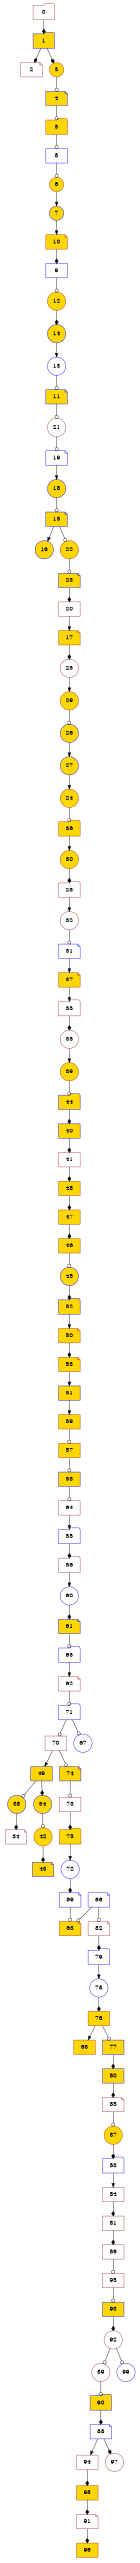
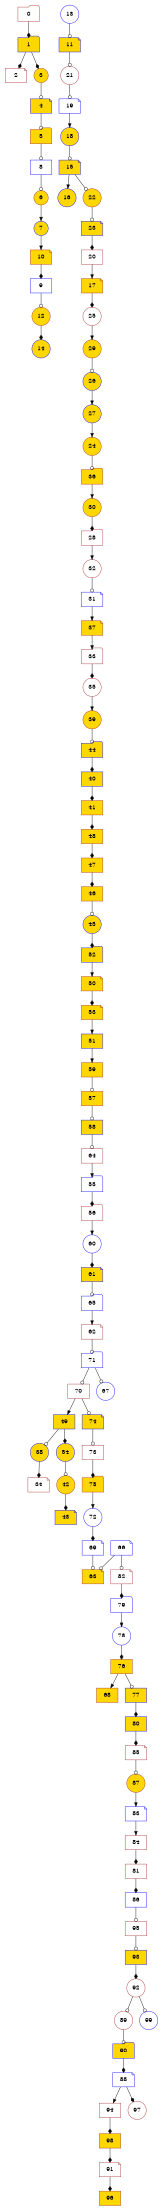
edge "14" -> "13": removed
node "41": fillcolor white -> gold
edge "87" -> "83": arrowhead diamond -> normal
node "83": shape folder -> note
node "86": color brown -> blue
